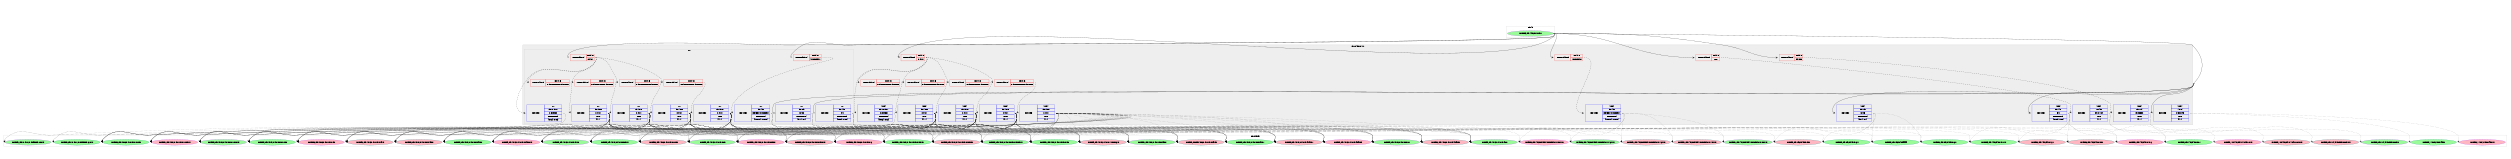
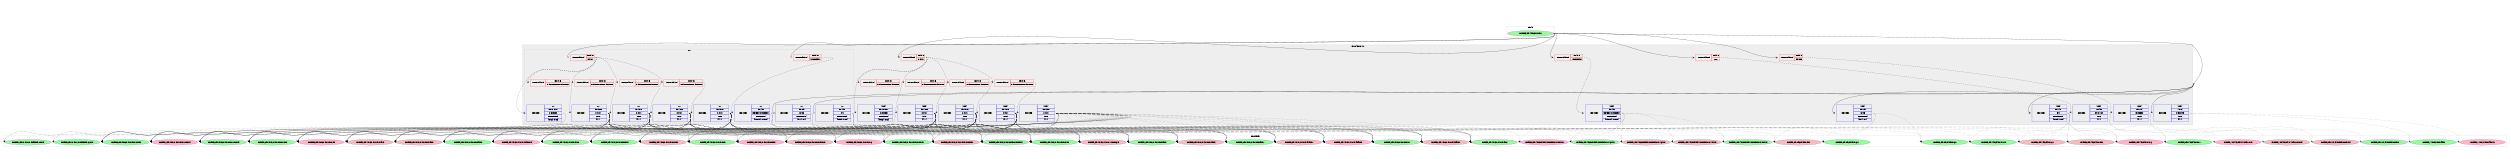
node "portage://docgen-lang/python-3.8.19_p3": label "portage://docgen-lang/python-3.8.19_p3" -> "portage://dev-lang/python-3.8.19_p3"
node "portage://dev-db/sqlite-9999": removed
